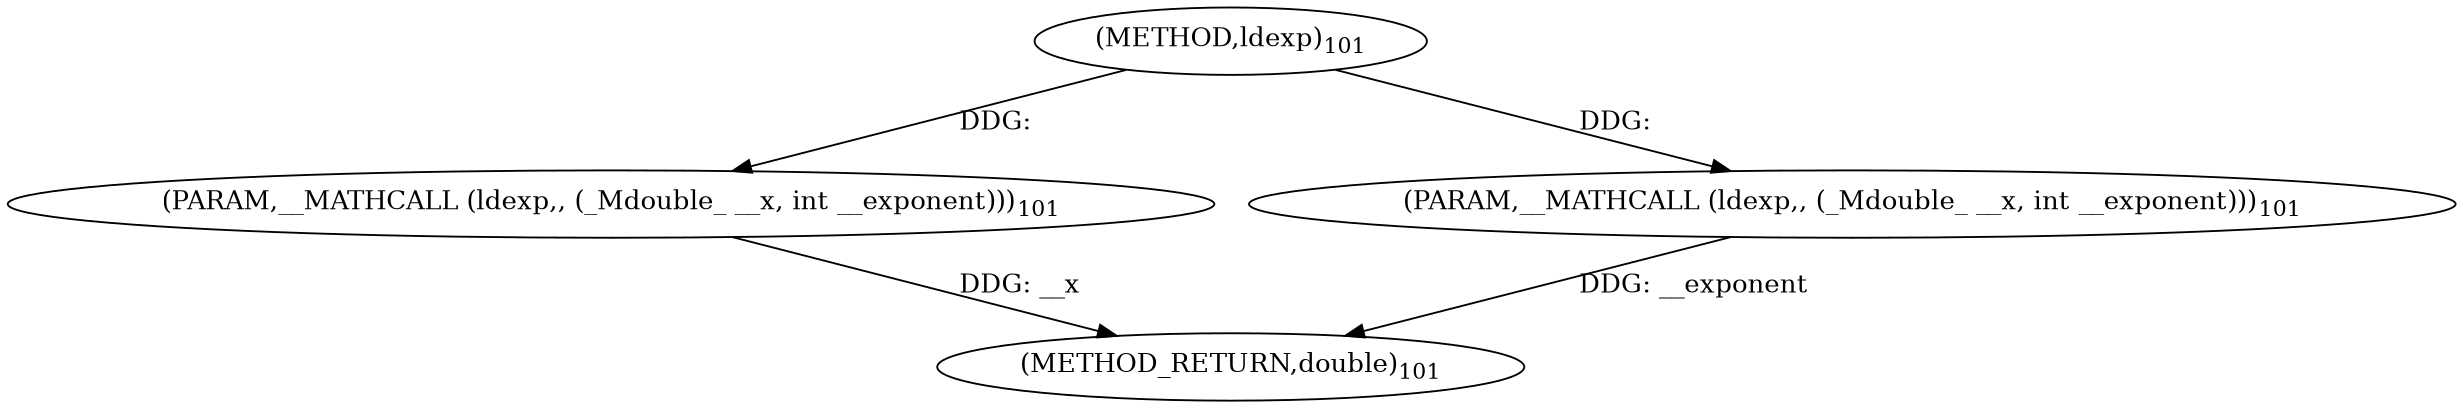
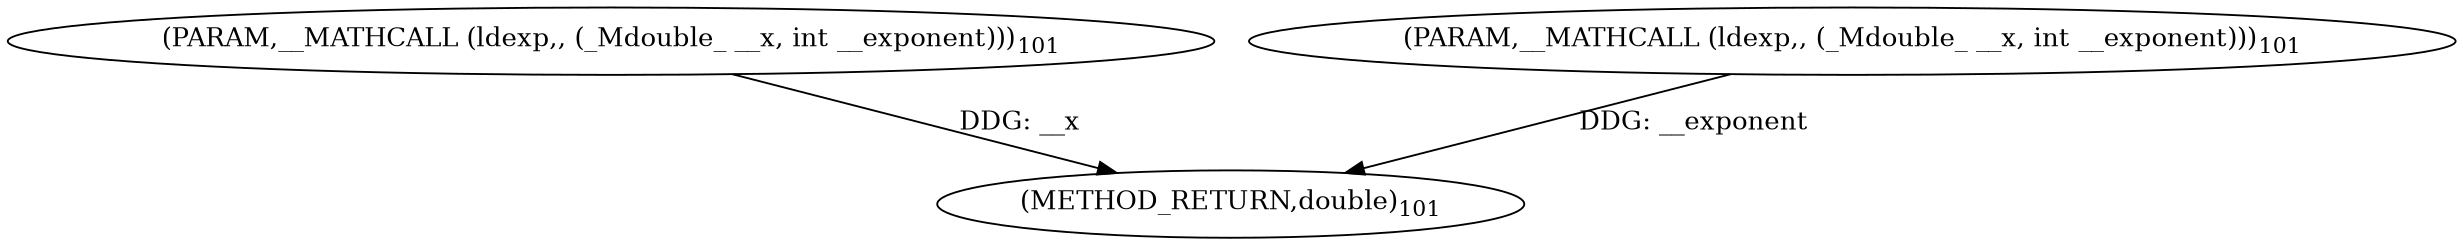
node "(METHOD,ldexp)": removed
